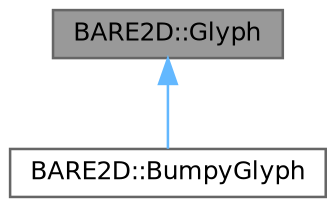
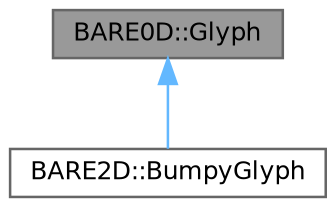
node "BARE2D::Glyph": label "BARE2D::Glyph" -> "BARE0D::Glyph"
